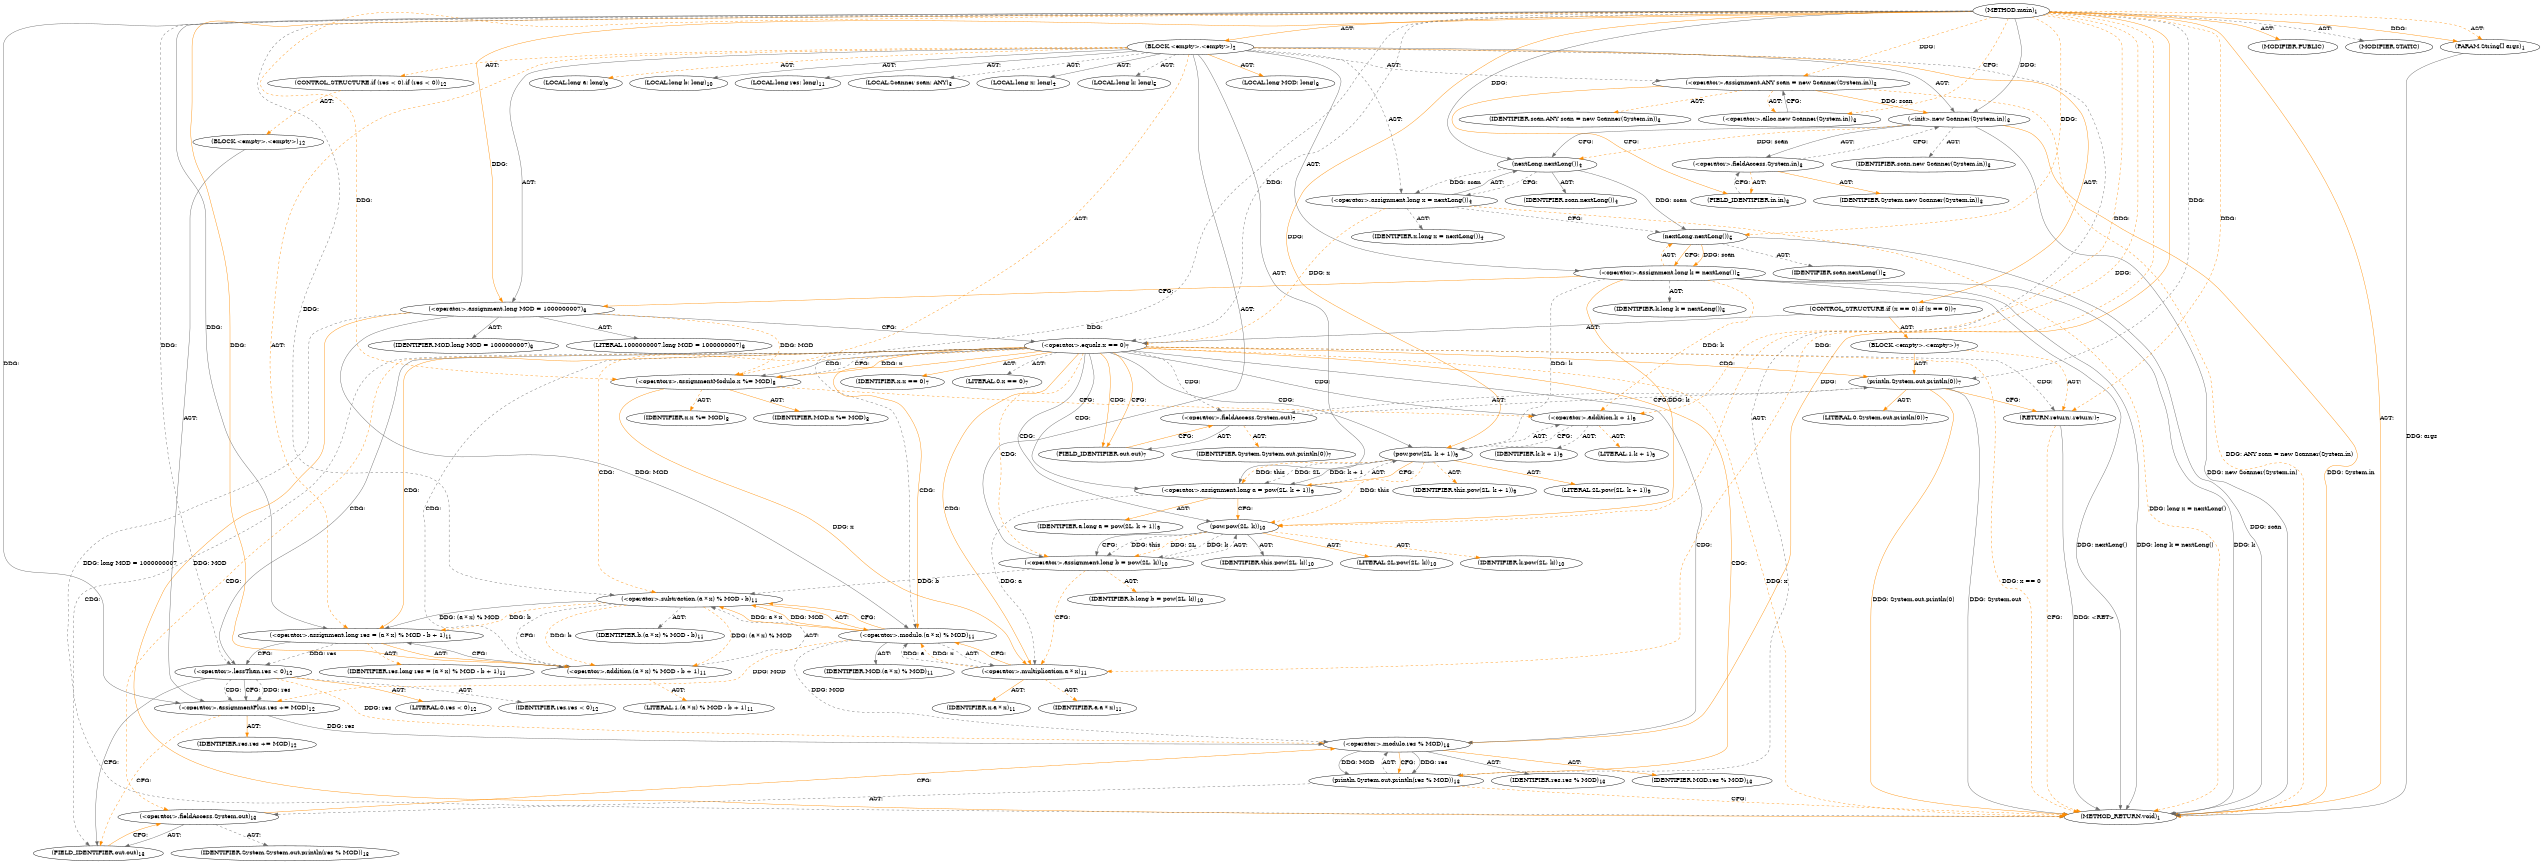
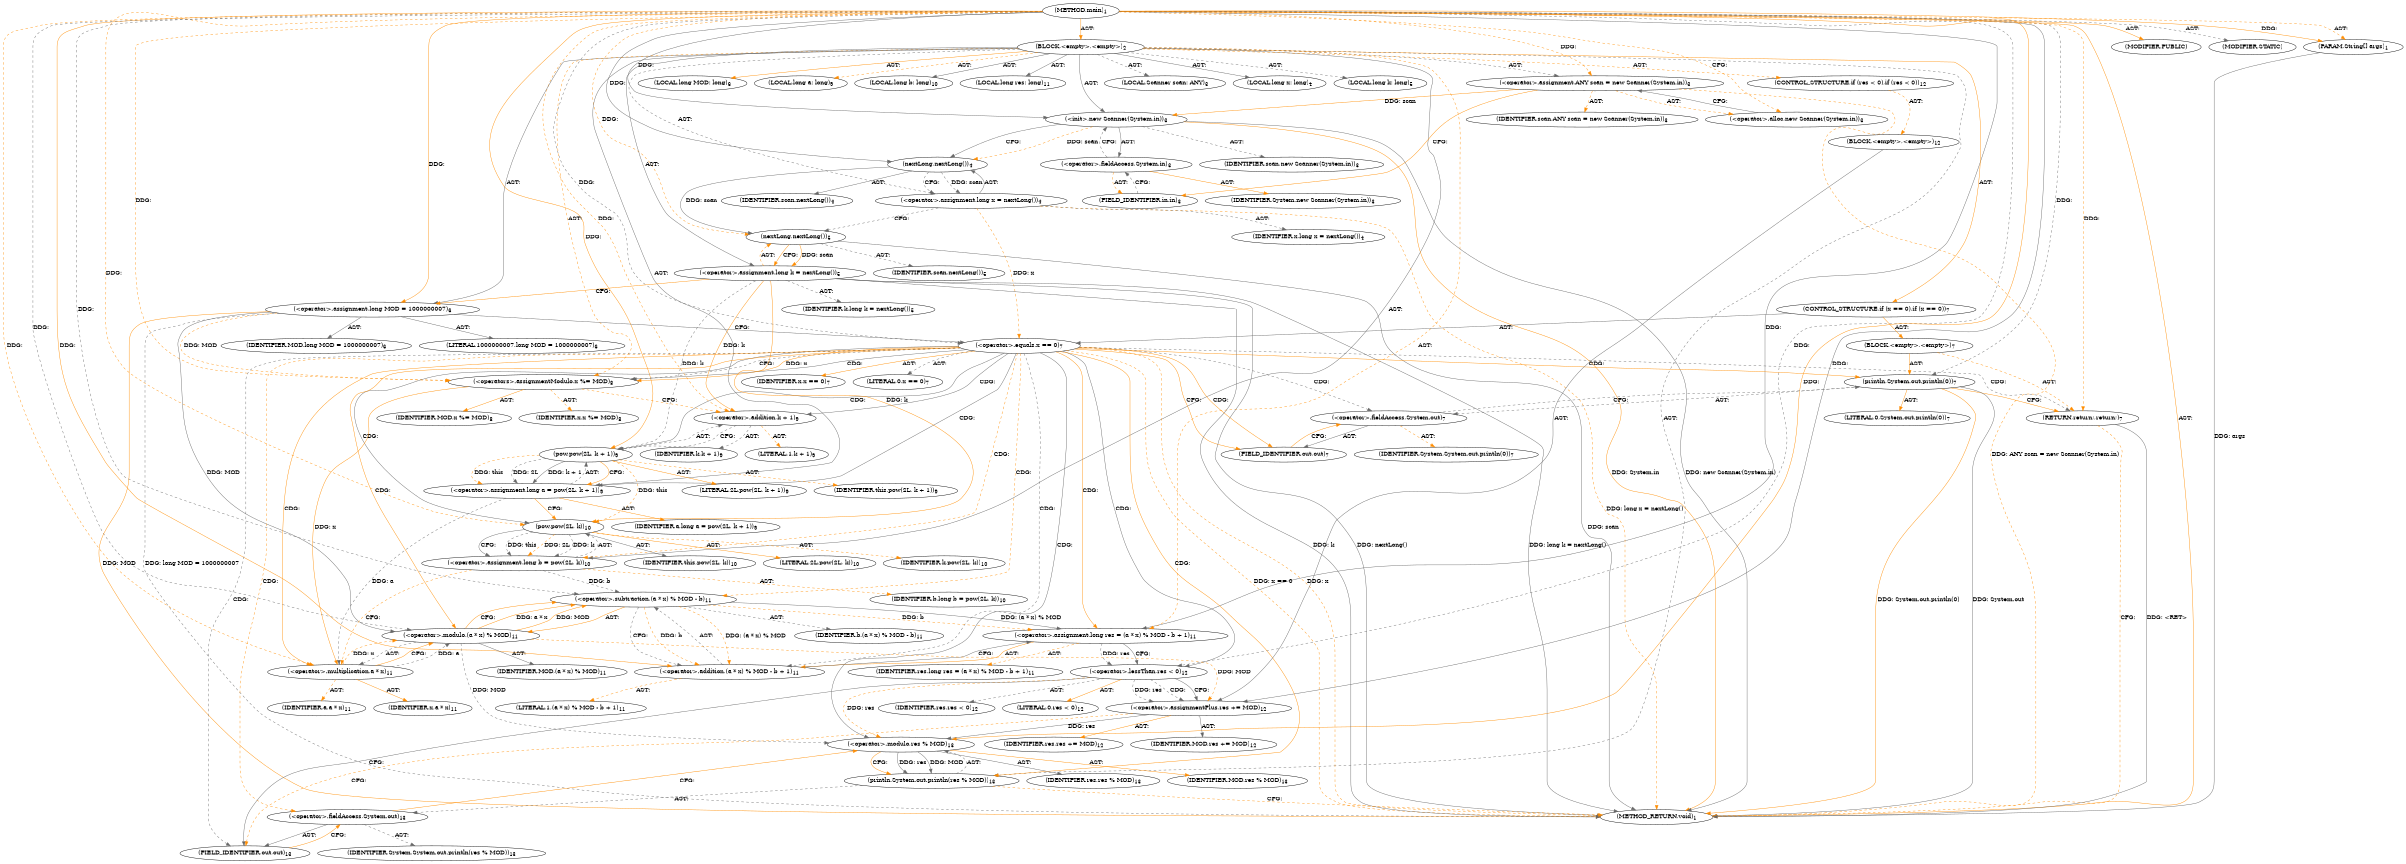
edge "(<operator>.assignment,long k = nextLong())" -> "(<operator>.addition,k + 1)": style dashed -> solid
node "(IDENTIFIER,MOD,res += MOD)": added
